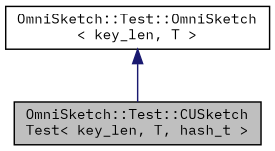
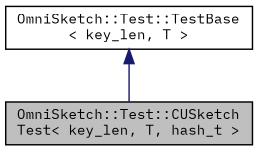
node "OmniSketch::Test::OmniSketch < key_len, T >": label "OmniSketch::Test::OmniSketch < key_len, T >" -> "OmniSketch::Test::TestBase < key_len, T >"
